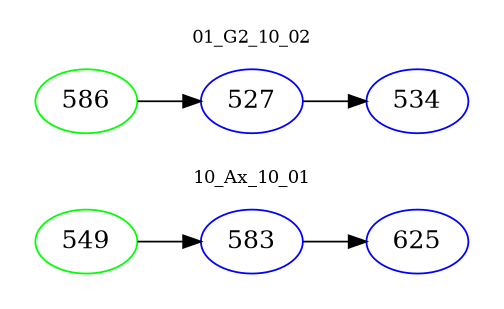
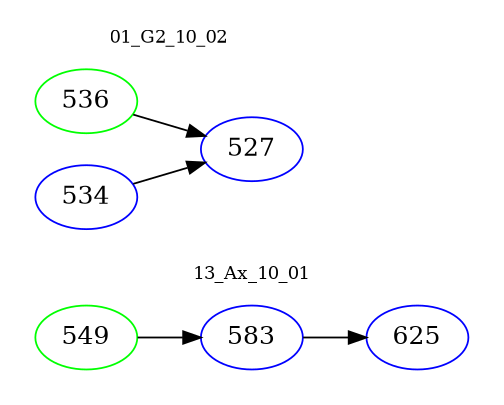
node "586": label "586" -> "536"
edge "527" -> "534": reversed
cluster "10_Ax_10_01": label "10_Ax_10_01" -> "13_Ax_10_01"
